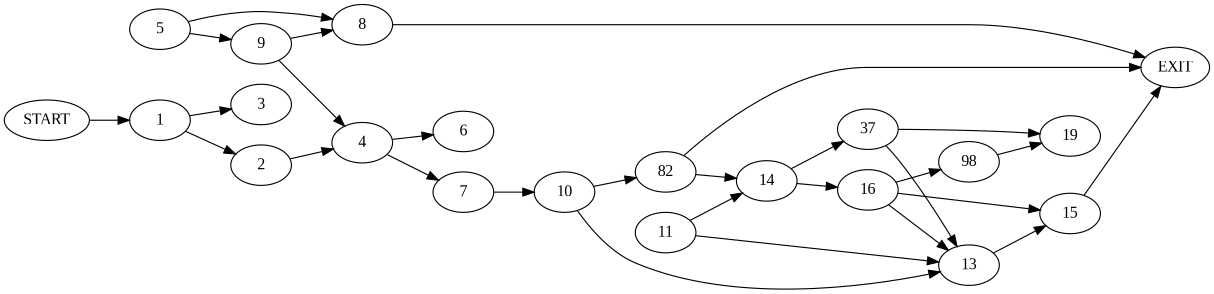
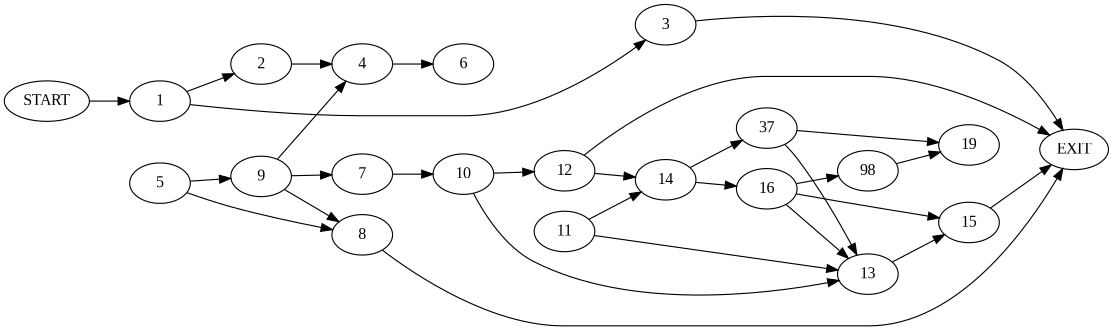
edge "3" -> "EXIT": added
edge "4" -> "7": now "9" -> "7"
node "82": label "82" -> "12"
